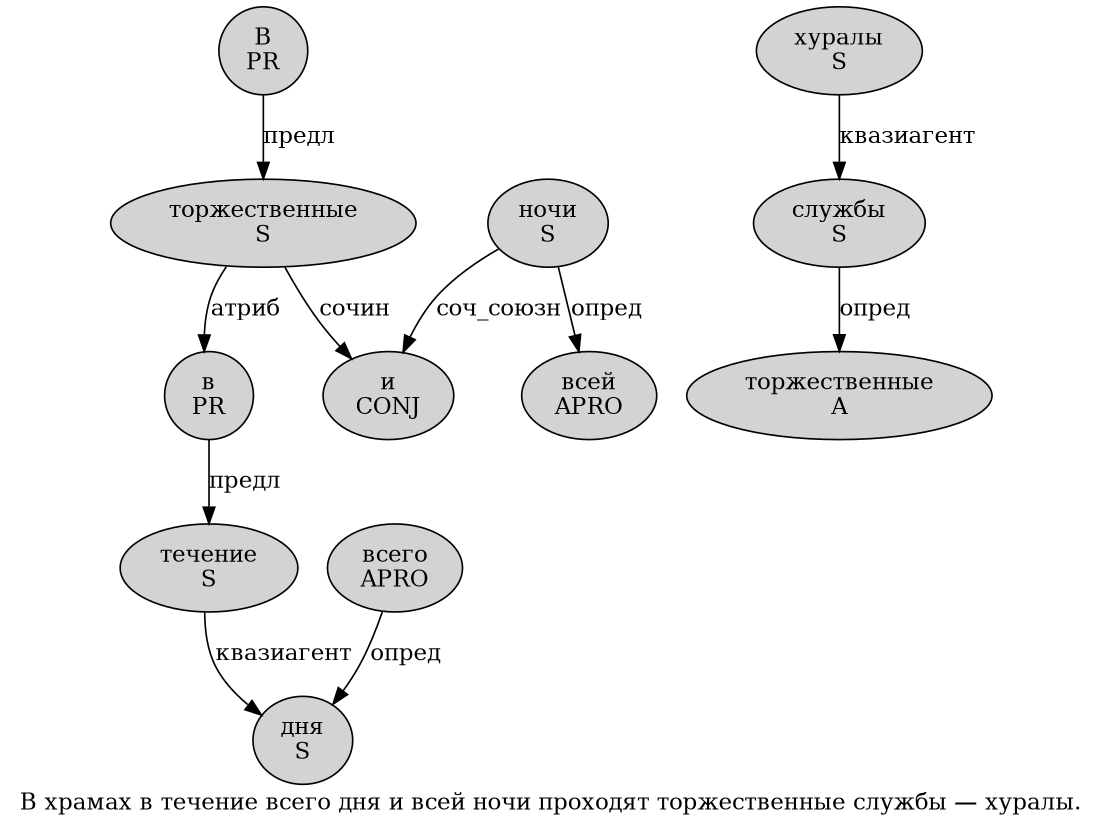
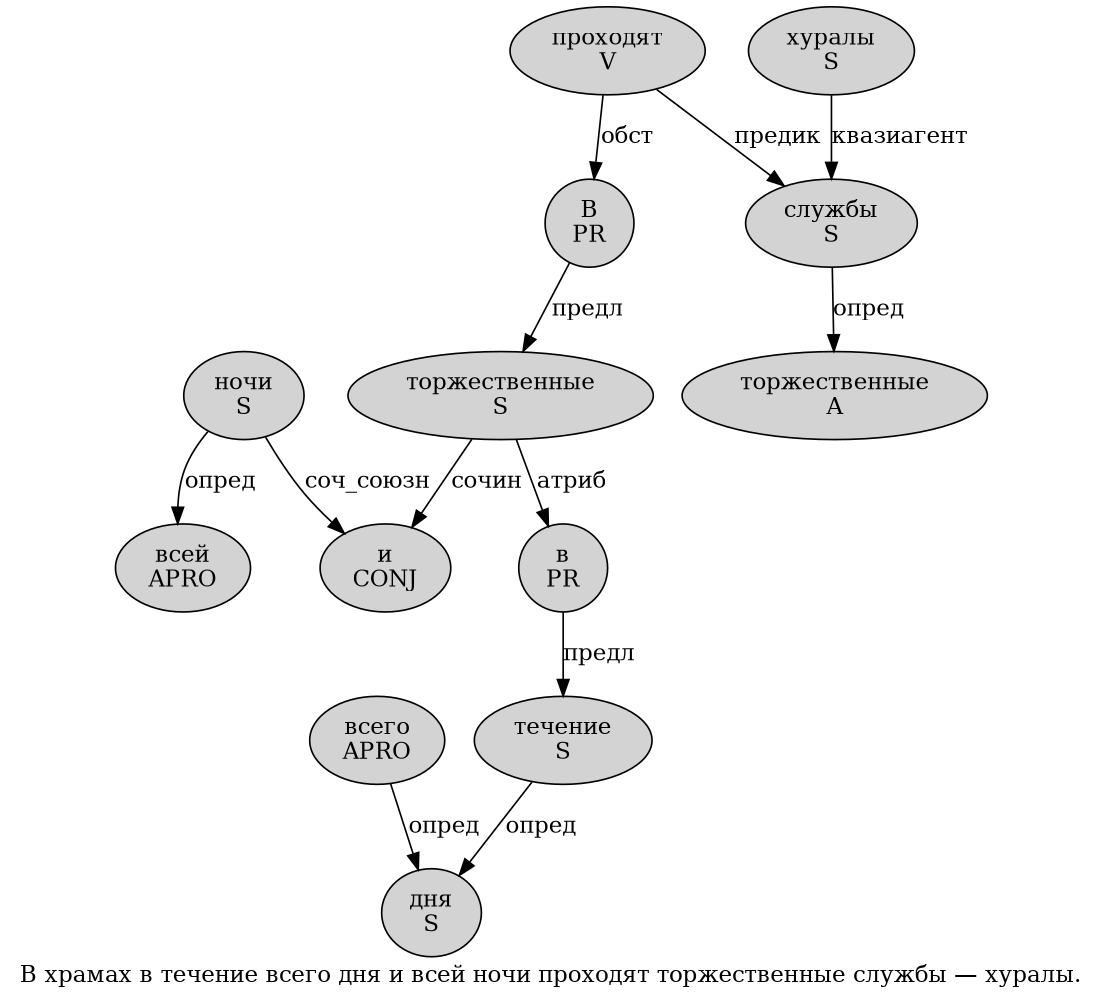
node "проходят V": added
edge "течение S" -> "дня S": label "квазиагент" -> "опред"
